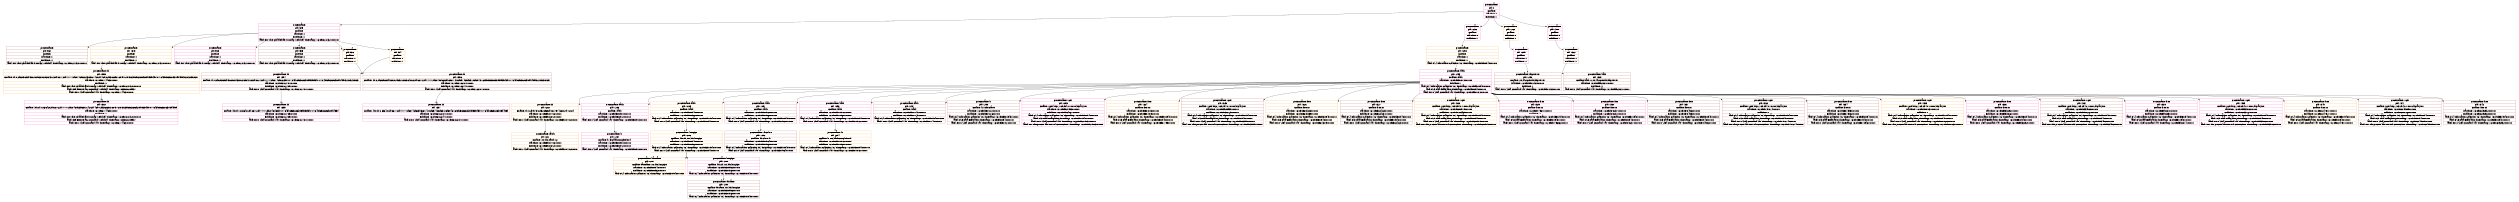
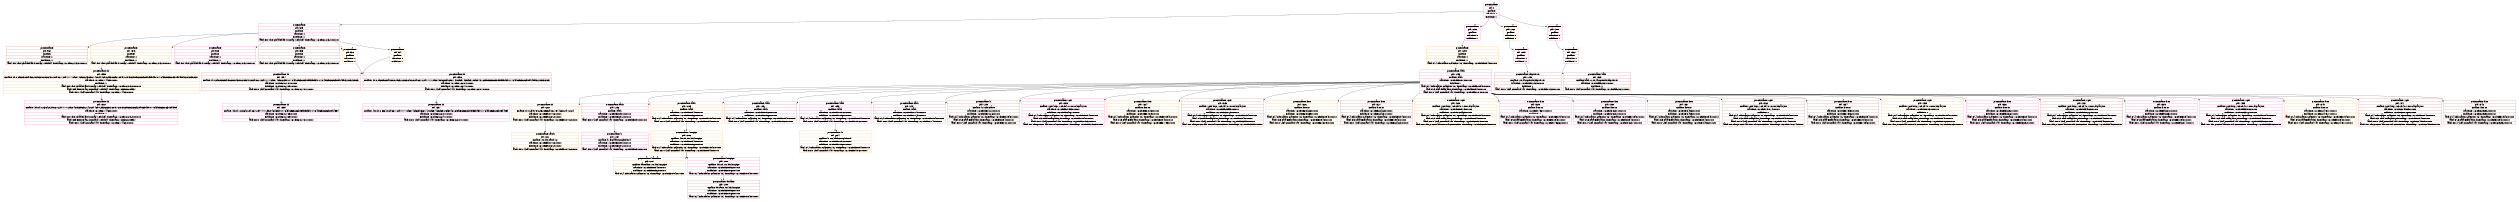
node "processname: dircolors": removed
